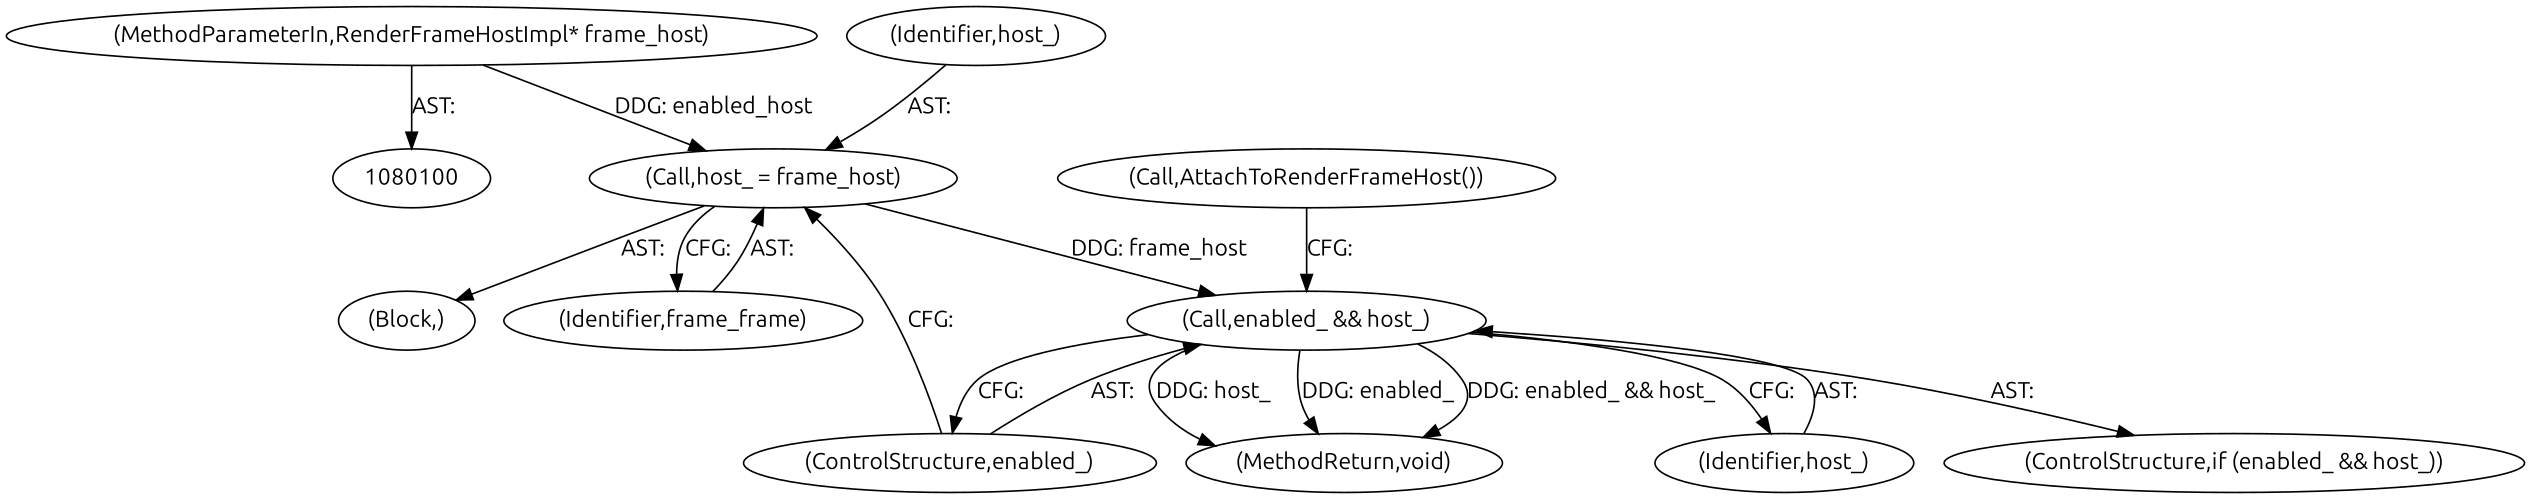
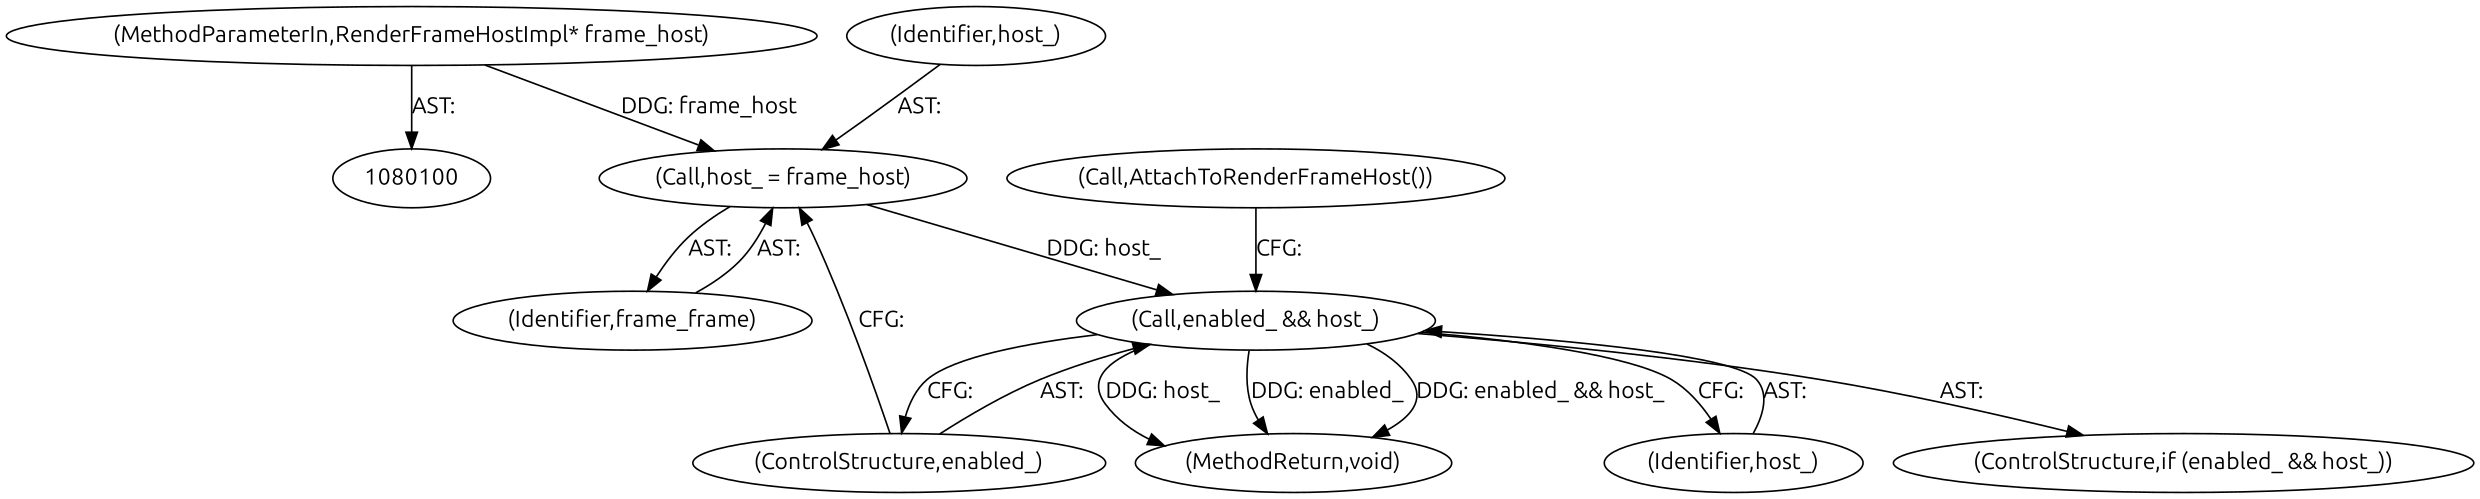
edge "(MethodParameterIn,RenderFrameHostImpl* frame_host)" -> "(Call,host_ = frame_host)": label "DDG: enabled_host" -> "DDG: frame_host"
edge "(Call,host_ = frame_host)" -> "(Identifier,frame_frame)": label "CFG: " -> "AST: "
edge "(Call,host_ = frame_host)" -> "(Call,enabled_ && host_)": label "DDG: frame_host" -> "DDG: host_"
node "(Block,)": removed
